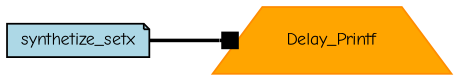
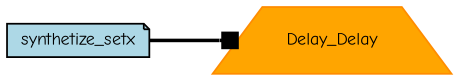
node "Delay_Printf": label "Delay_Printf" -> "Delay_Delay"
